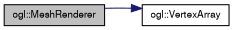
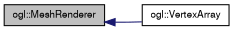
edge "ogl::MeshRenderer" -> "ogl::VertexArray": reversed
